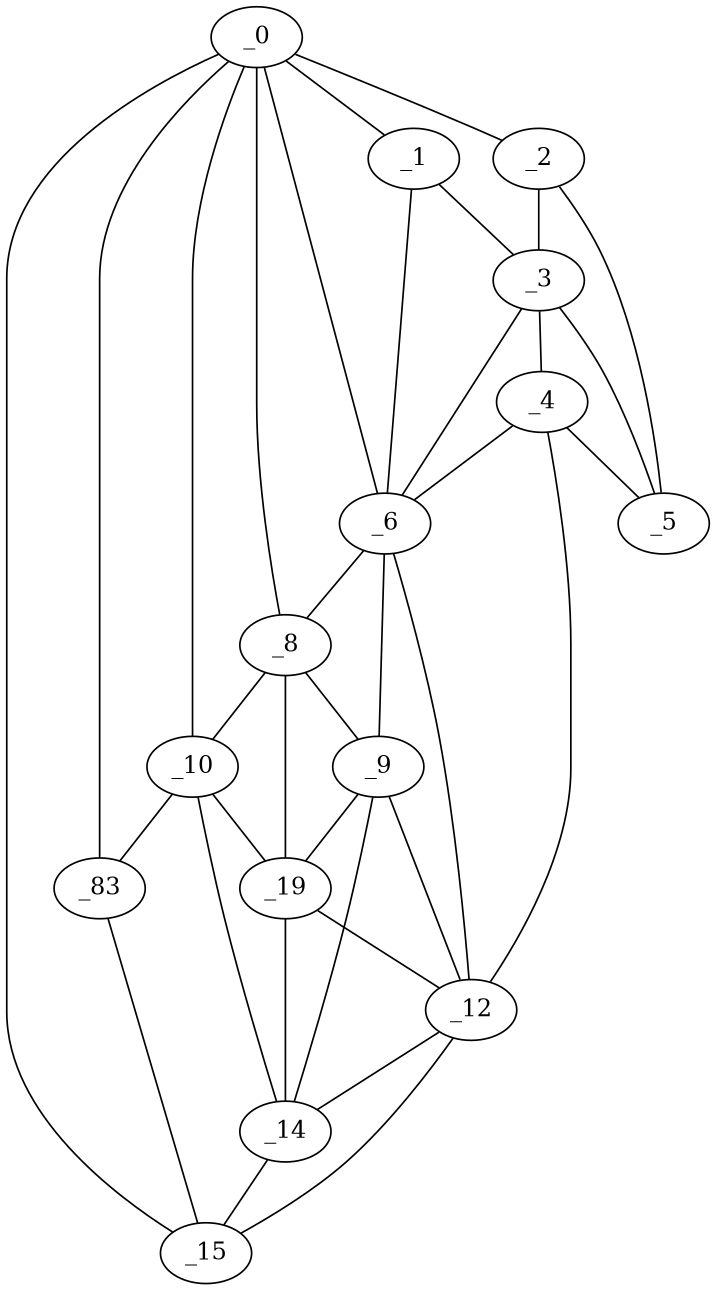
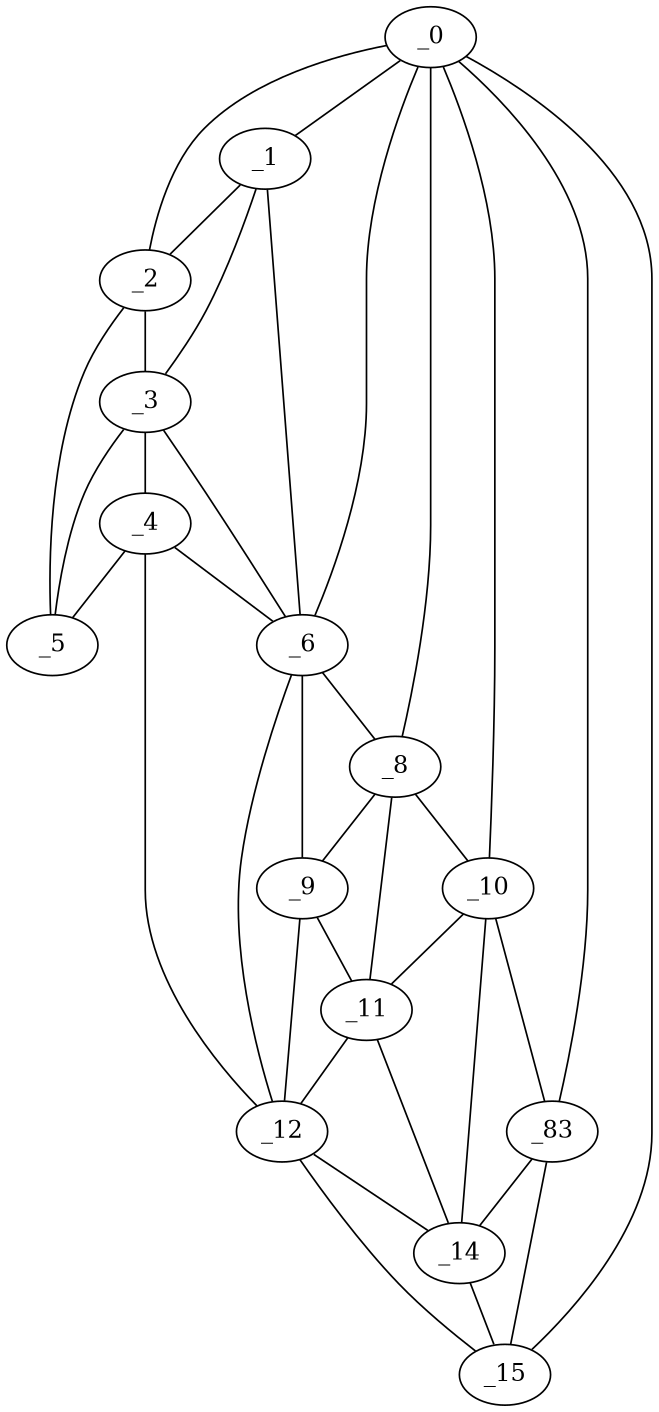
edge "_1" -- "_2": added
node "_19": label "_19" -> "_11"
edge "_9" -- "_14": now "_83" -- "_14"
